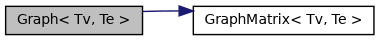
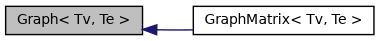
edge "Graph< Tv, Te >" -> "GraphMatrix< Tv, Te >": reversed
